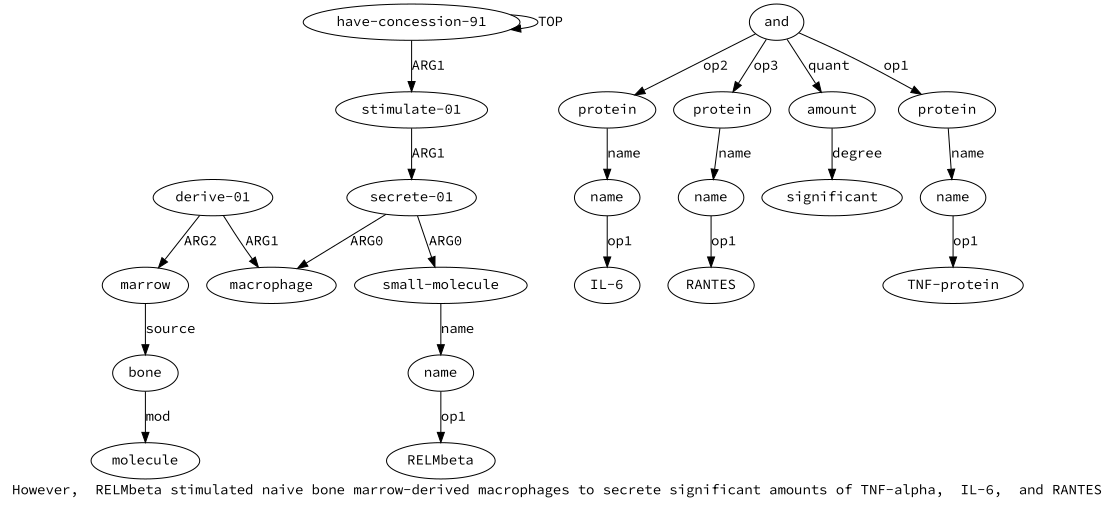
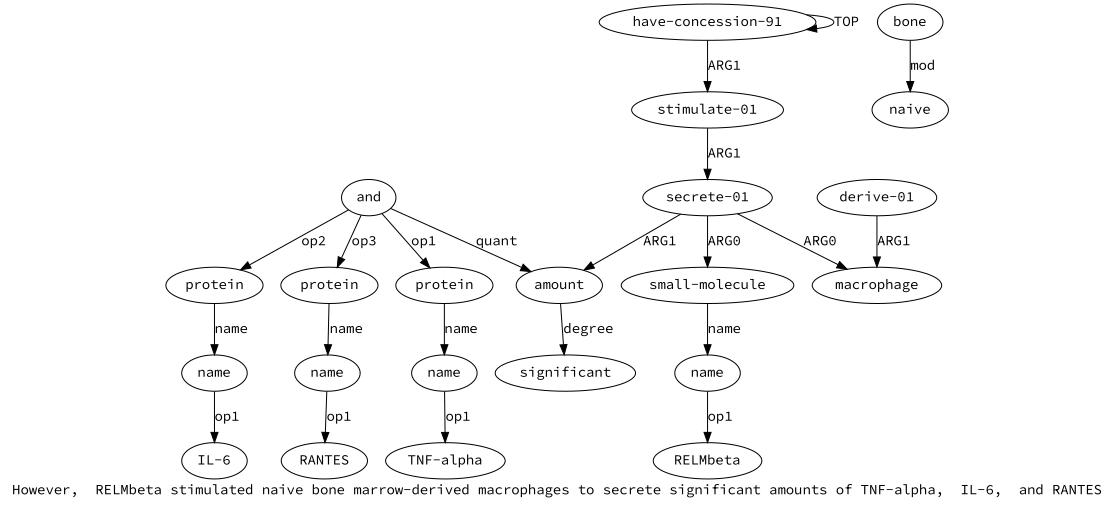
edge "secrete-01" -> "amount": added, label "ARG1"
node "marrow": removed
node "TNF-protein": label "TNF-protein" -> "TNF-alpha"
node "molecule": label "molecule" -> "naive"
